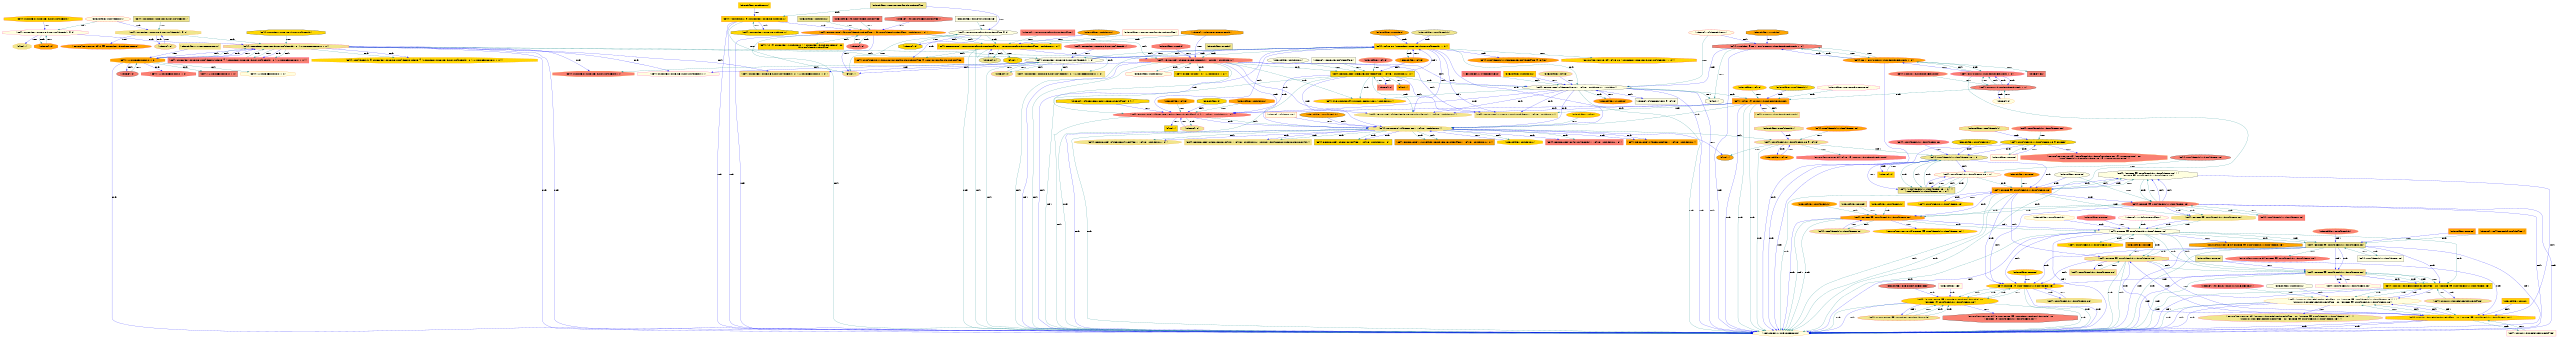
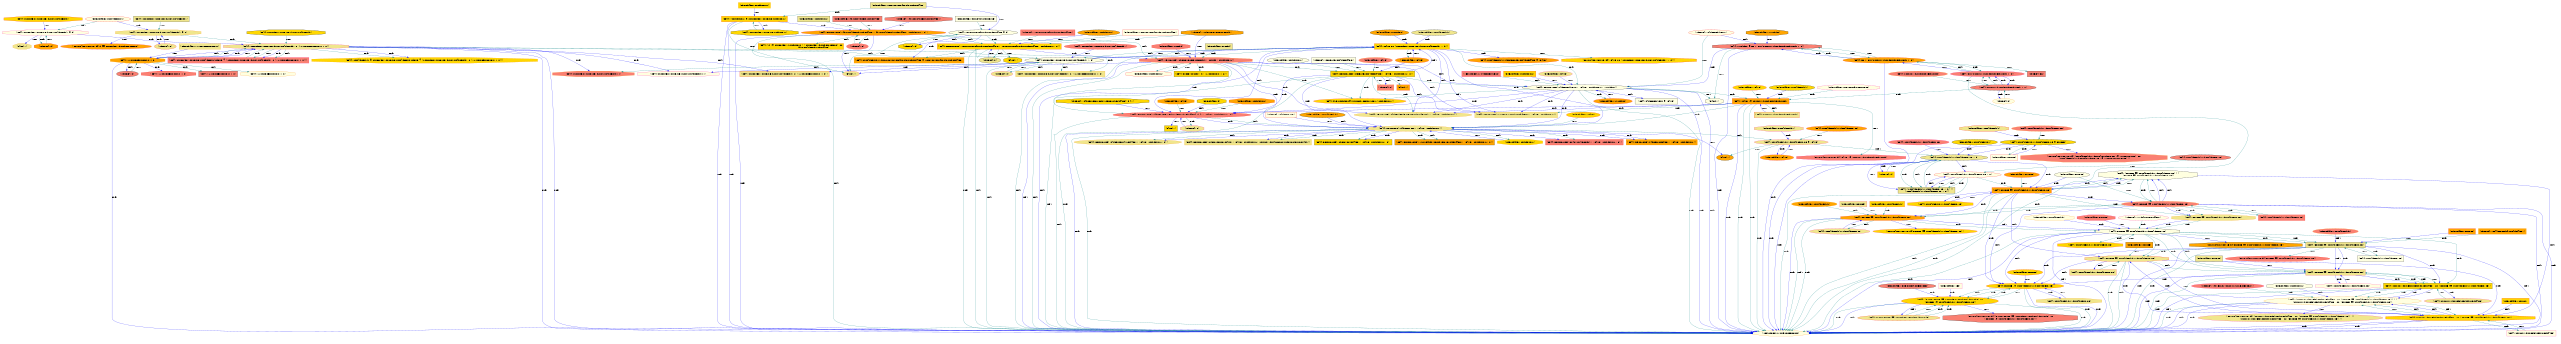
node "(Literal,slice_address = value)": label "(Literal,slice_address = value)" -> "(Call,slice_address = value)"
edge "(Call,ps_slice_hdr->i1_slice_type = value)" -> "(ControlStructure,if(value >= ps_sps->i4_pic_size_in_ctb))": now "(Call,value >= ps_sps->i4_pic_size_in_ctb)" -> "(ControlStructure,if(value >= ps_sps->i4_pic_size_in_ctb))"
